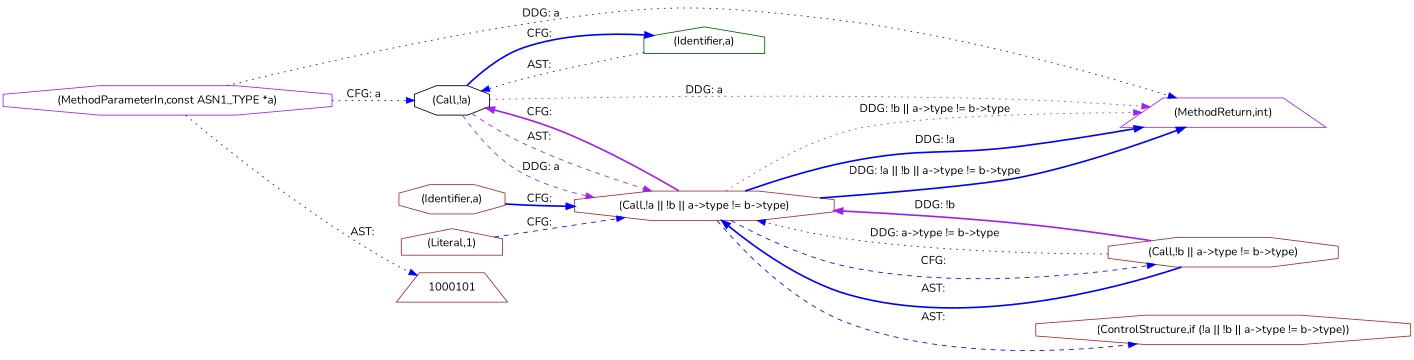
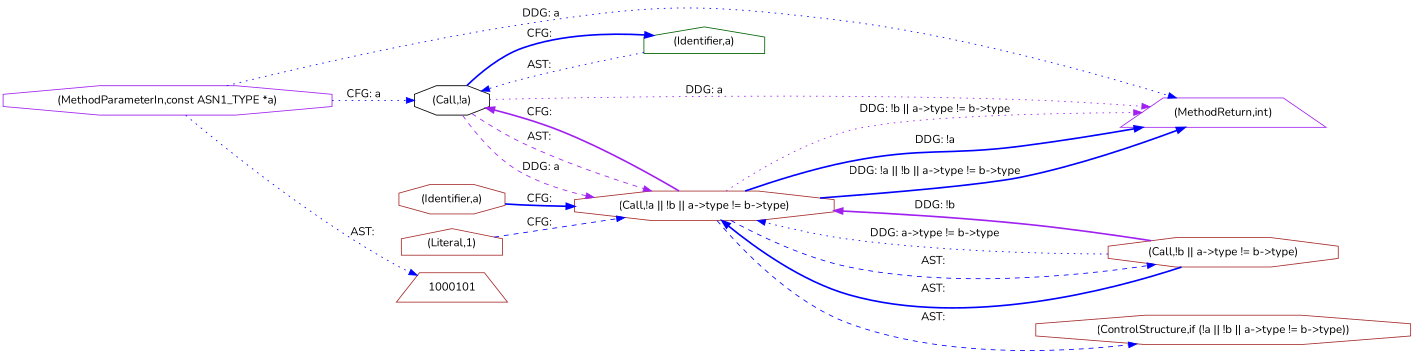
edge "(Call,!a || !b || a->type != b->type)" -> "(Call,!b || a->type != b->type)": label "CFG: " -> "AST: "
